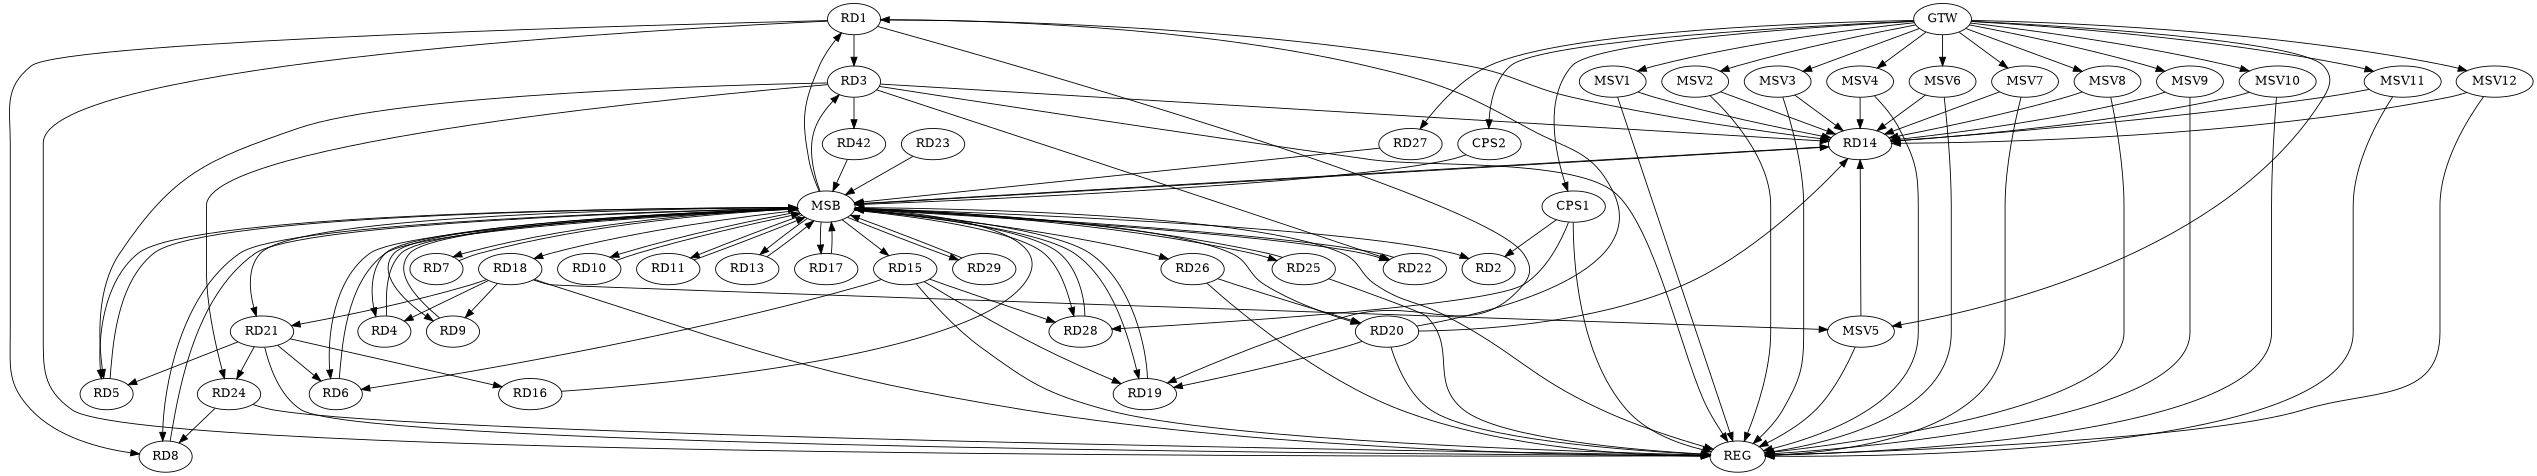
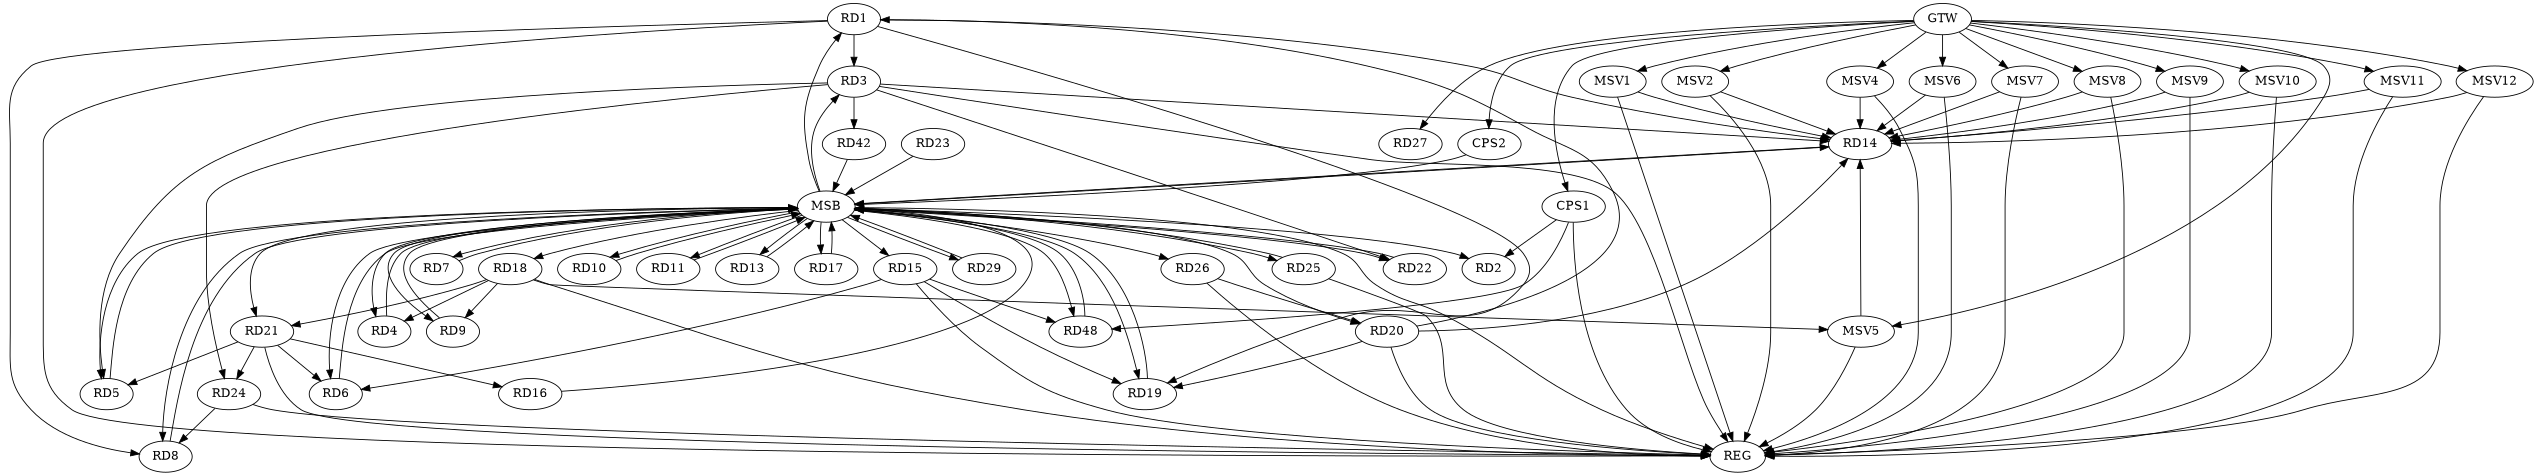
node "MSV3": removed
edge "RD27" -> "MSB": removed
node "RD28": label "RD28" -> "RD48"
